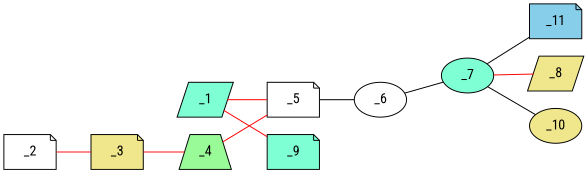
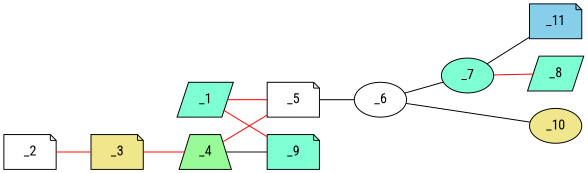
node "_8": fillcolor khaki -> aquamarine
edge "_7" -- "_10": now "_6" -- "_10"
edge "_4" -- "_9": added
